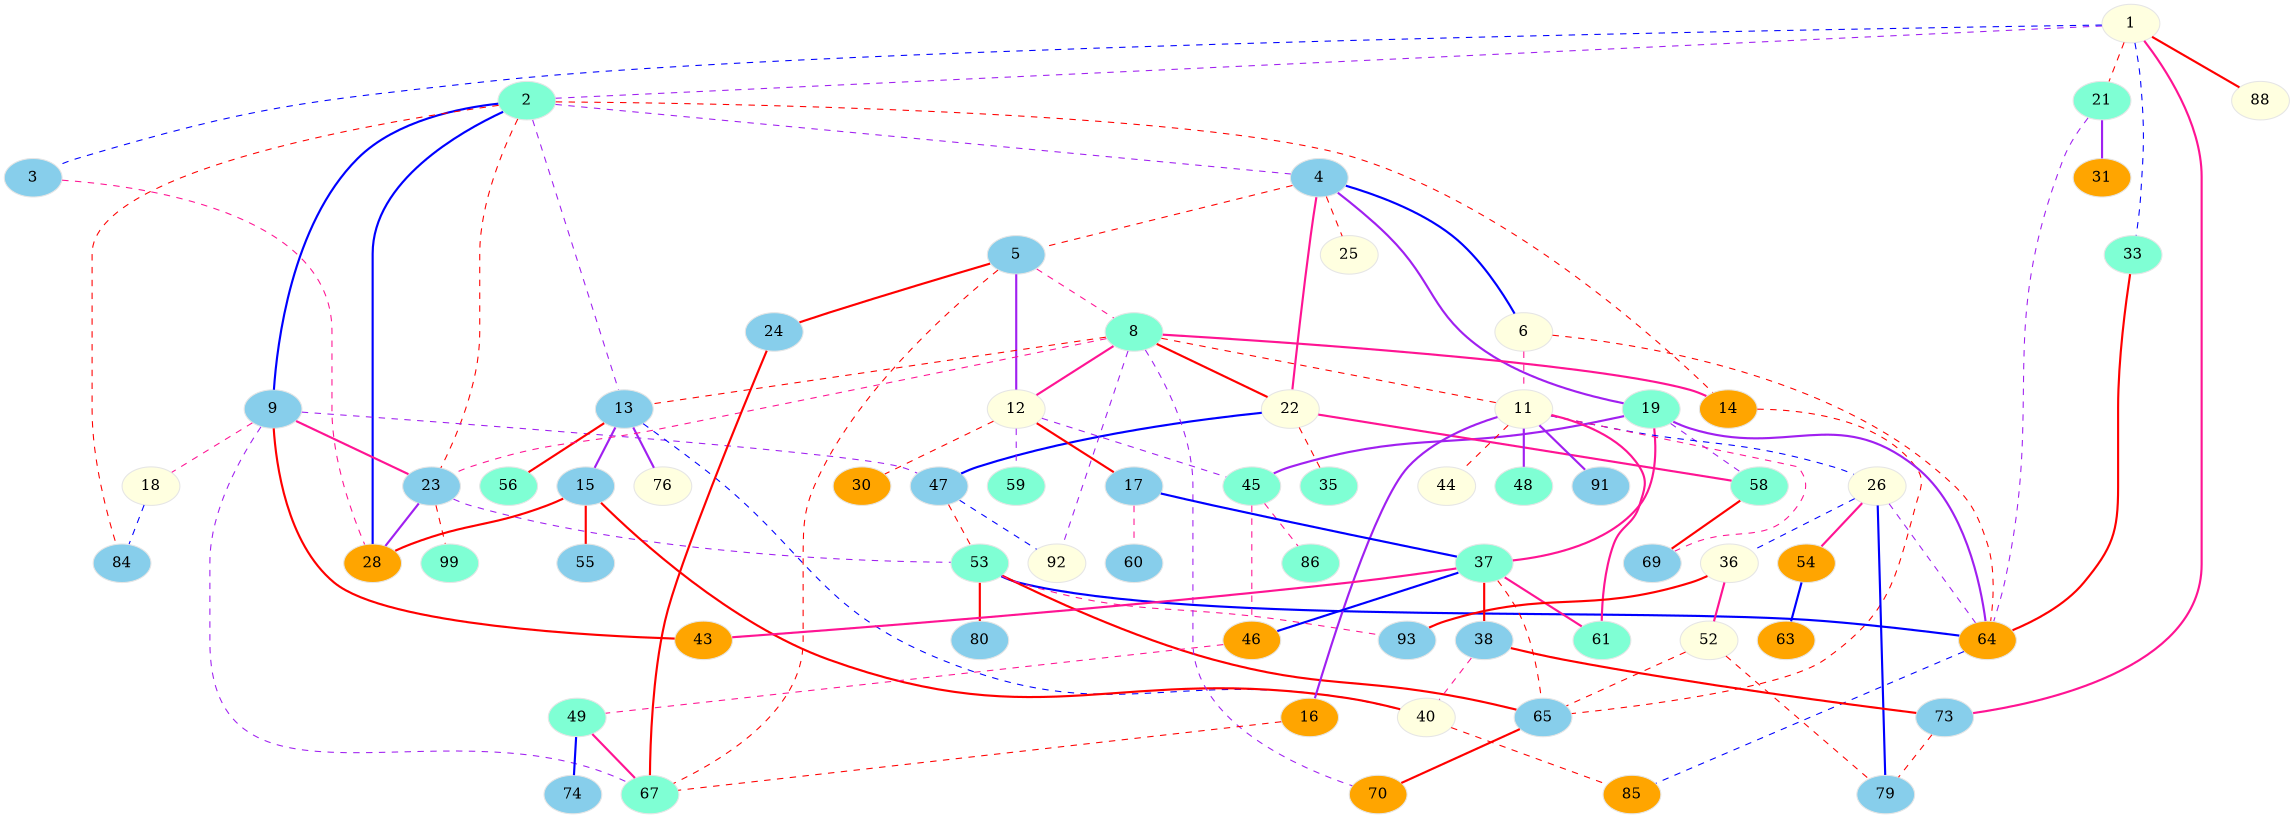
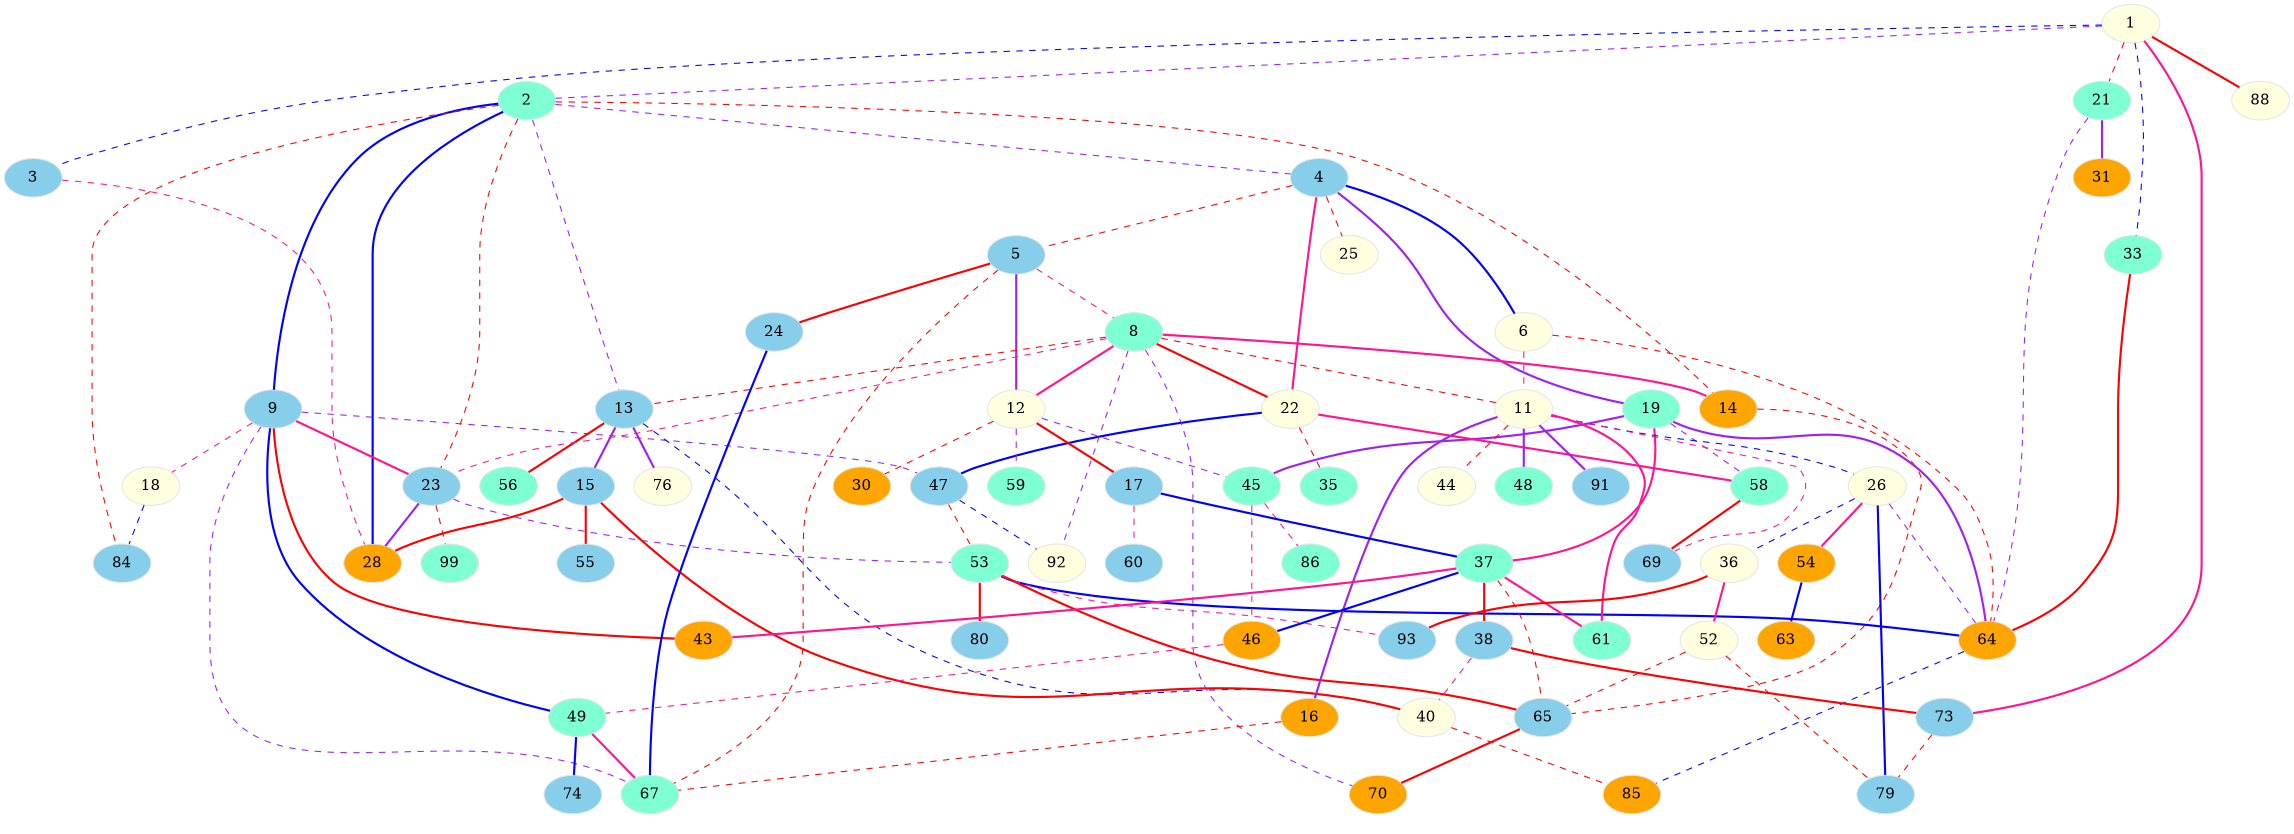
edge "24" -- "67": color red -> blue
edge "9" -- "49": added
